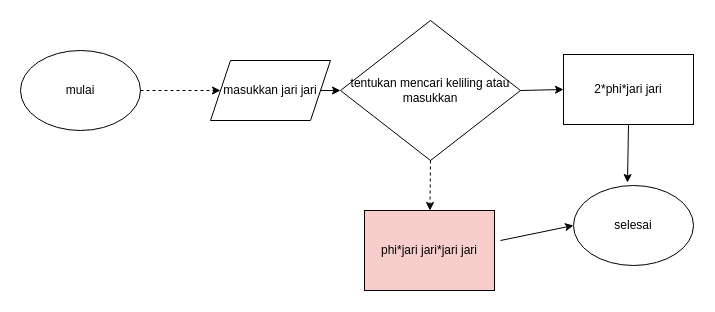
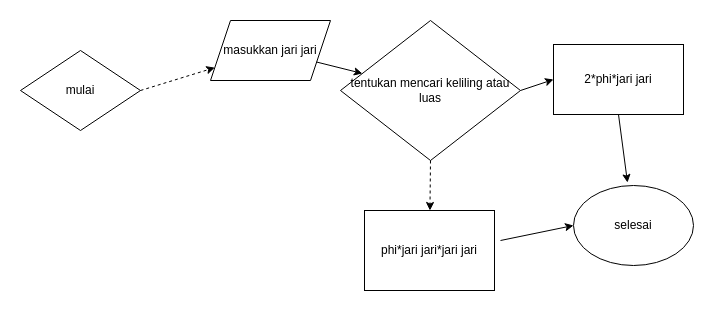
node "2*phi*jari jari": moved (629, 90) -> (619, 80)
node "mulai": shape ellipse -> diamond
node "masukkan jari jari": moved (271, 91) -> (271, 51)
node "tentukan mencari keliling atau masukkan": label "tentukan mencari keliling atau masukkan" -> "tentukan mencari keliling atau luas"
node "phi*jari jari*jari jari": fillcolor #f8cecc -> #ffffff
